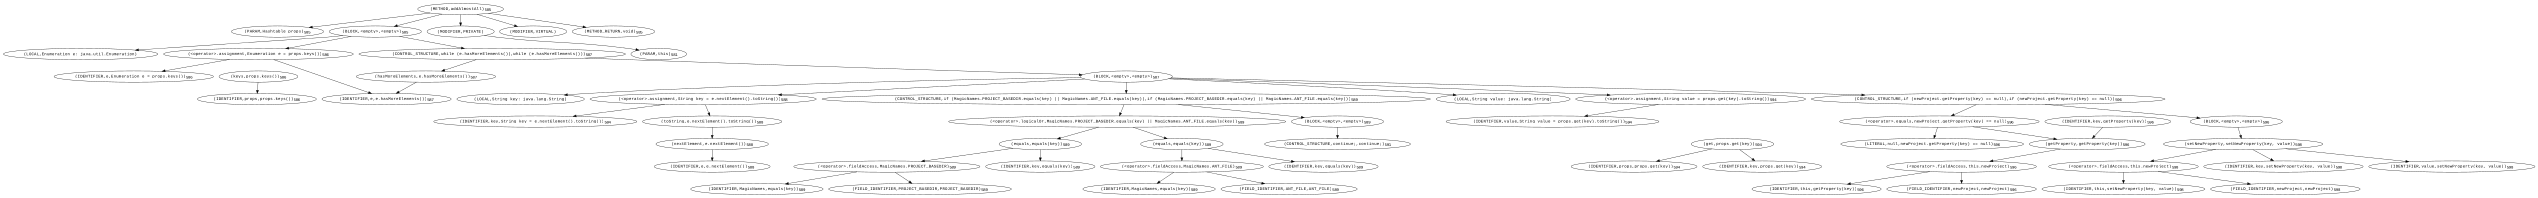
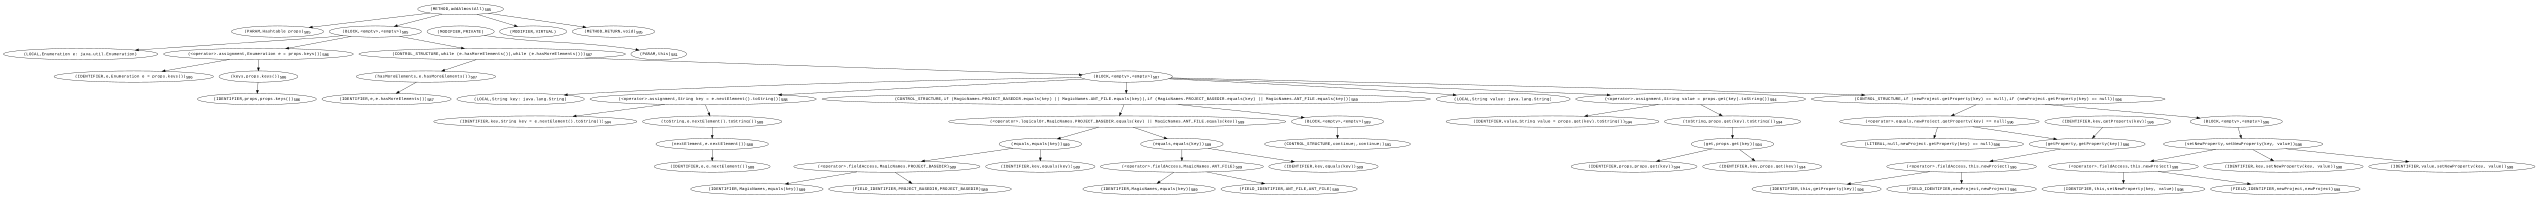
edge "(METHOD,addAlmostAll)" -> "(MODIFIER,PRIVATE)": removed
edge "(<operator>.assignment,Enumeration e = props.keys())" -> "(IDENTIFIER,e,e.hasMoreElements())": now "(<operator>.assignment,Enumeration e = props.keys())" -> "(keys,props.keys())"
node "(toString,props.get(key).toString())": added
